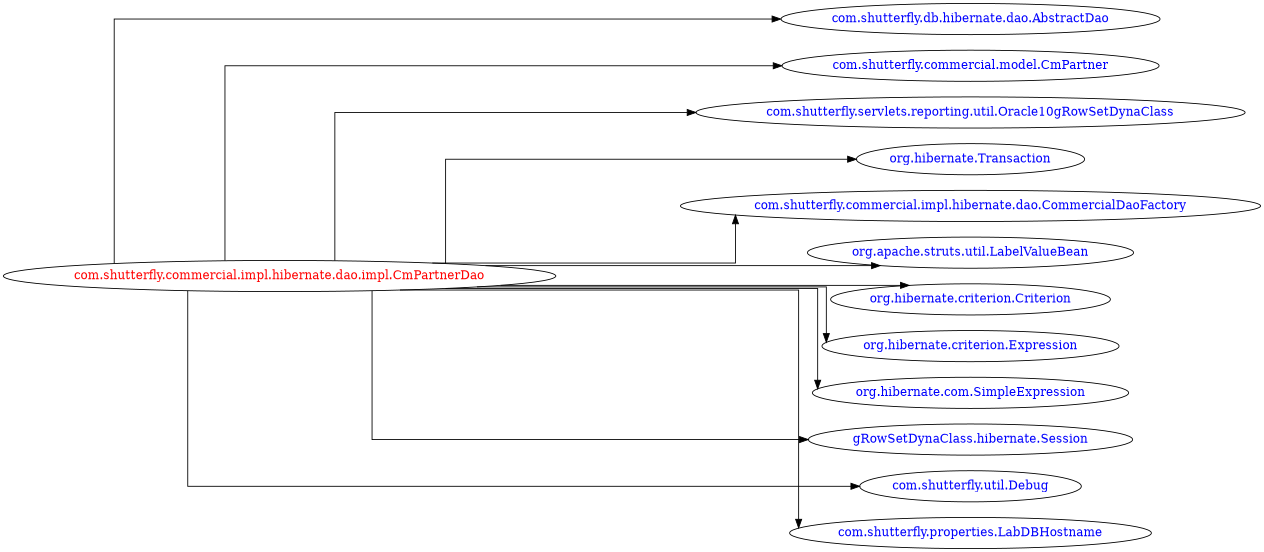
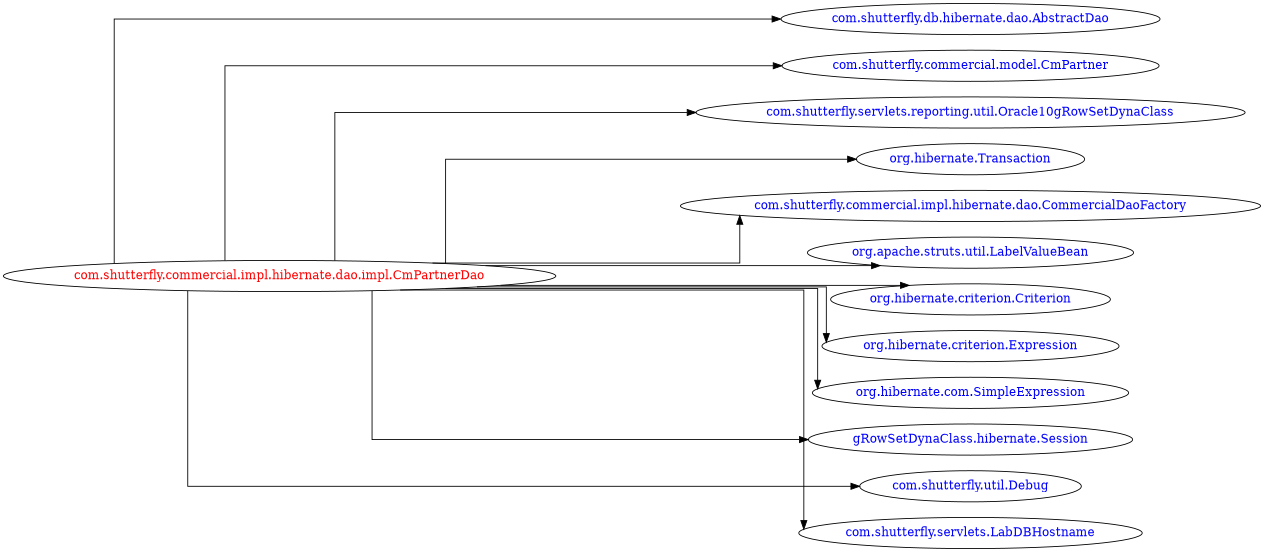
node "com.shutterfly.properties.LabDBHostname": label "com.shutterfly.properties.LabDBHostname" -> "com.shutterfly.servlets.LabDBHostname"
